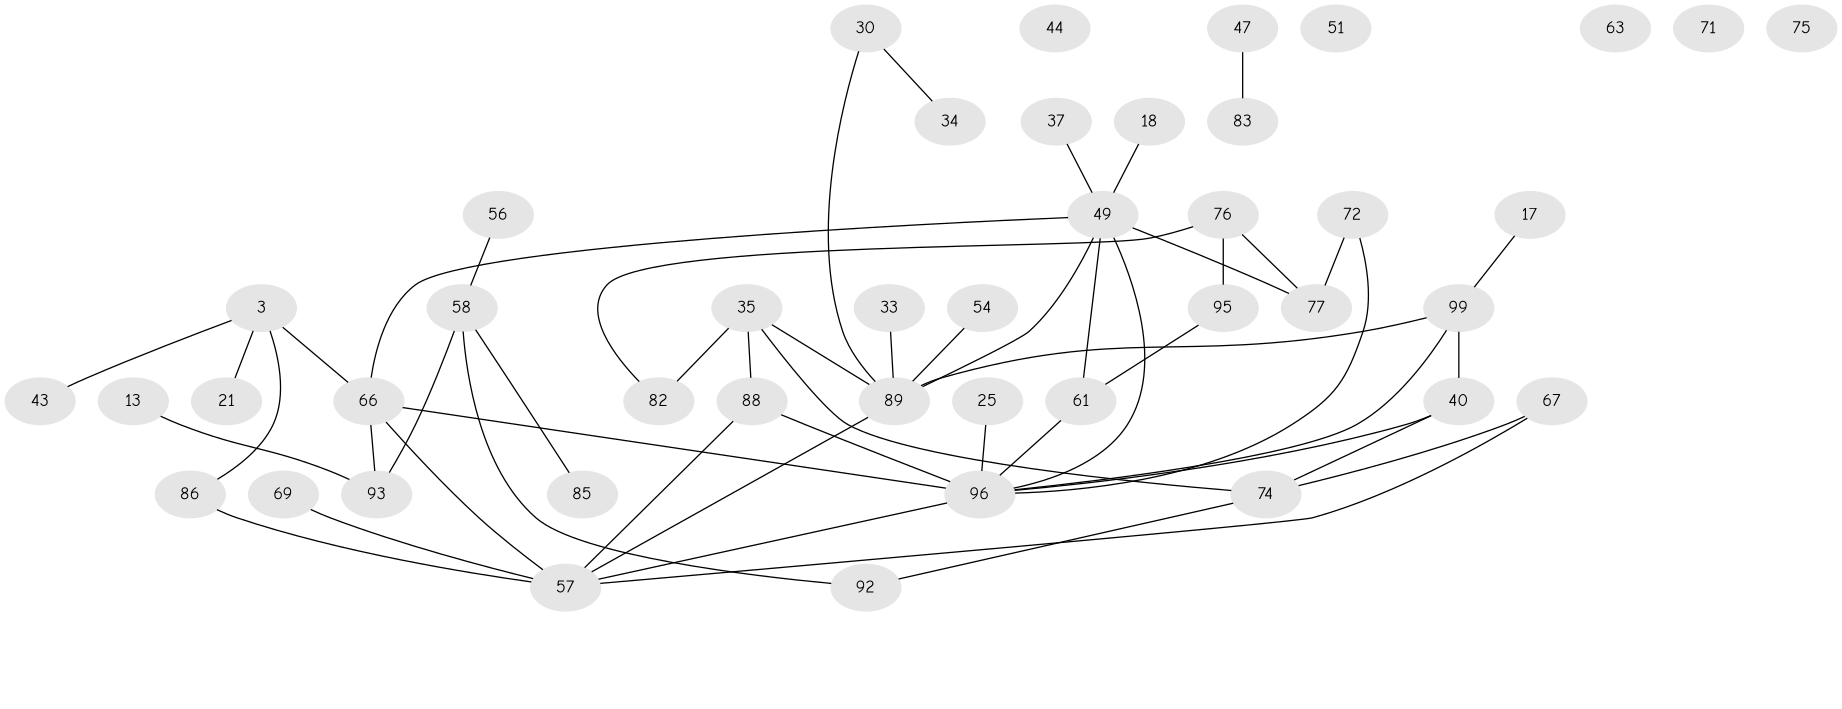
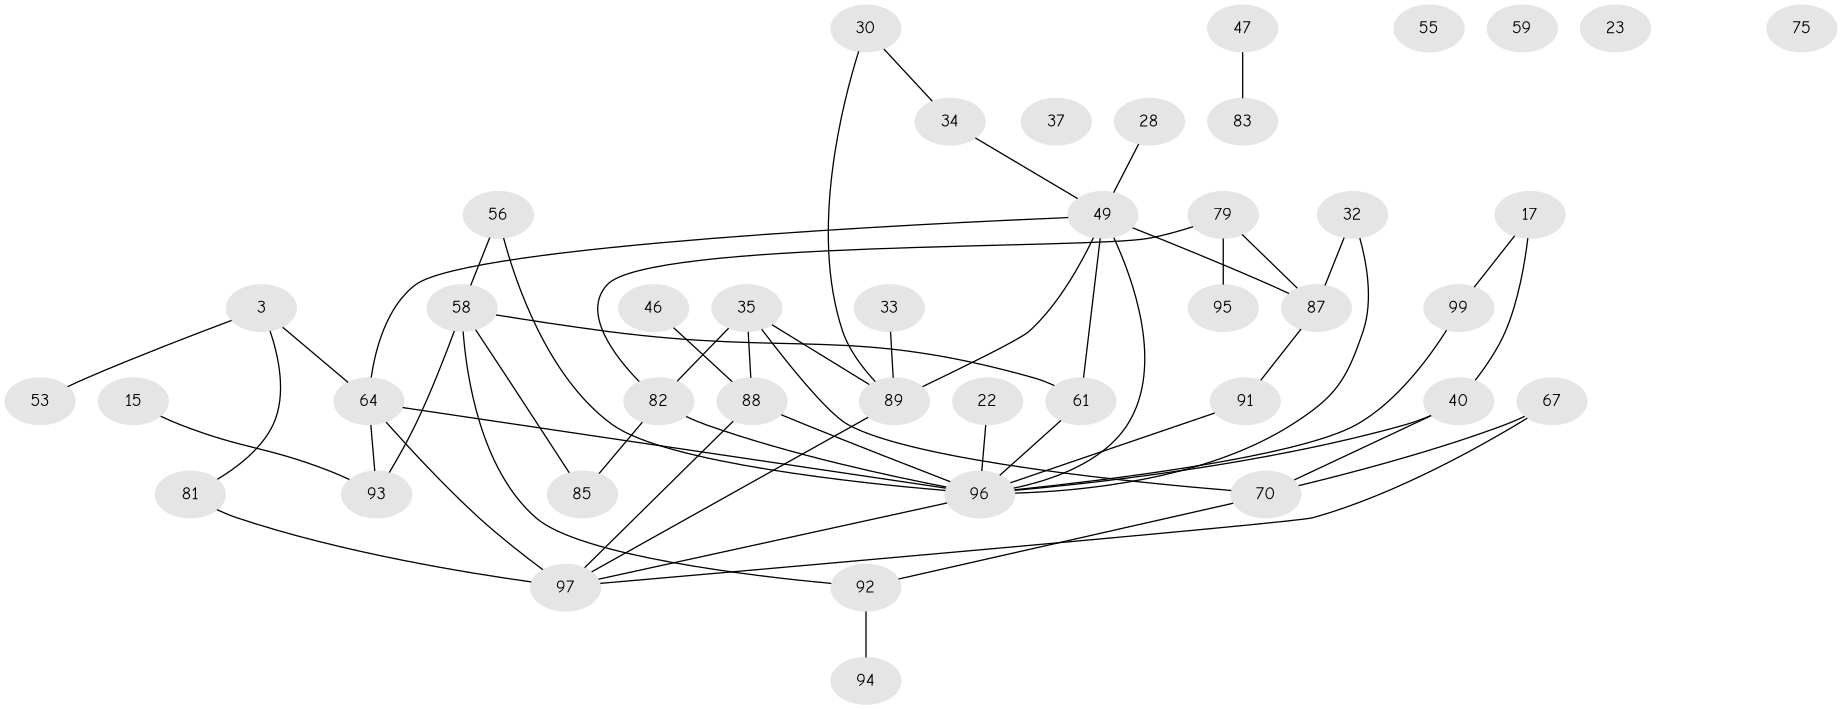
node "44": removed
node "51": removed
node "55": added
node "59": added
node "63": label "63" -> "23"
node "71": removed
node "18": label "18" -> "28"
edge "37" -- "49": now "34" -- "49"
node "76": label "76" -> "79"
node "72": label "72" -> "32"
node "46": added
node "54": removed
node "77": label "77" -> "87"
edge "99" -- "89": removed
edge "99" -- "40": now "17" -- "40"
edge "95" -- "61": now "58" -- "61"
node "43": label "43" -> "53"
node "13": label "13" -> "15"
node "21": removed
node "66": label "66" -> "64"
node "25": label "25" -> "22"
node "91": added
edge "56" -- "96": added
edge "82" -- "85": added
edge "82" -- "96": added
node "86": label "86" -> "81"
node "69": removed
node "74": label "74" -> "70"
node "57": label "57" -> "97"
node "94": added
